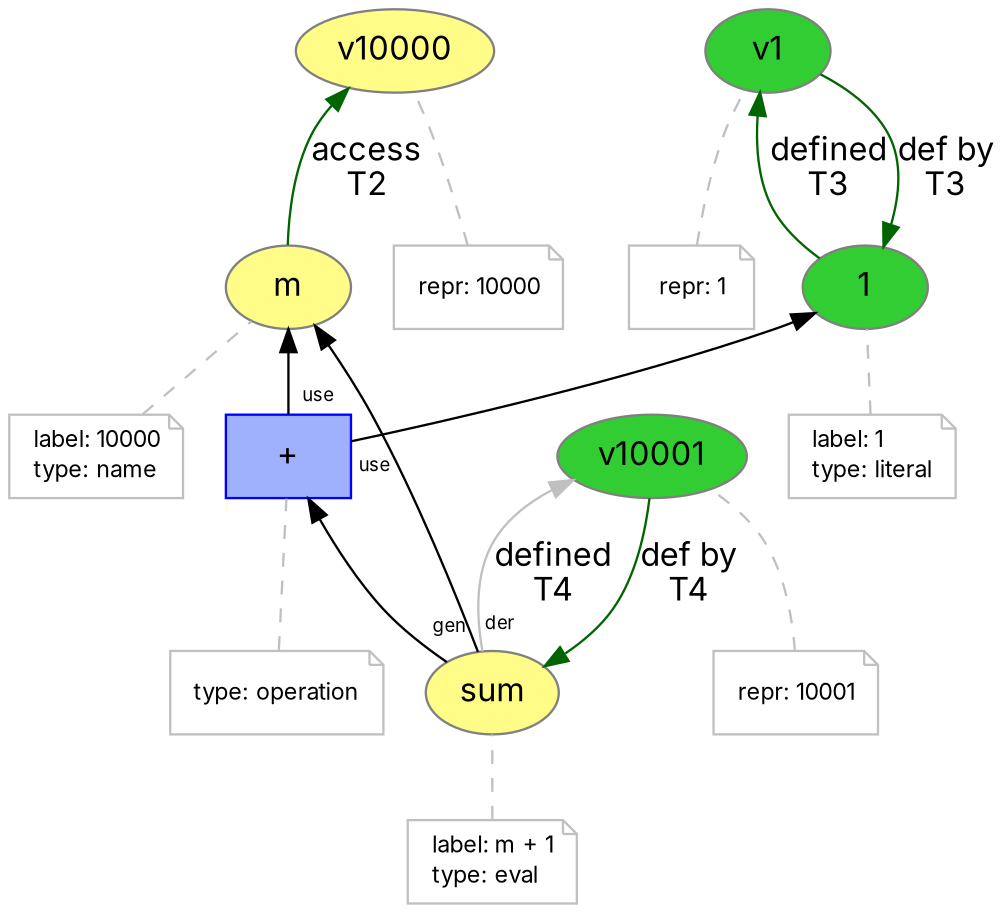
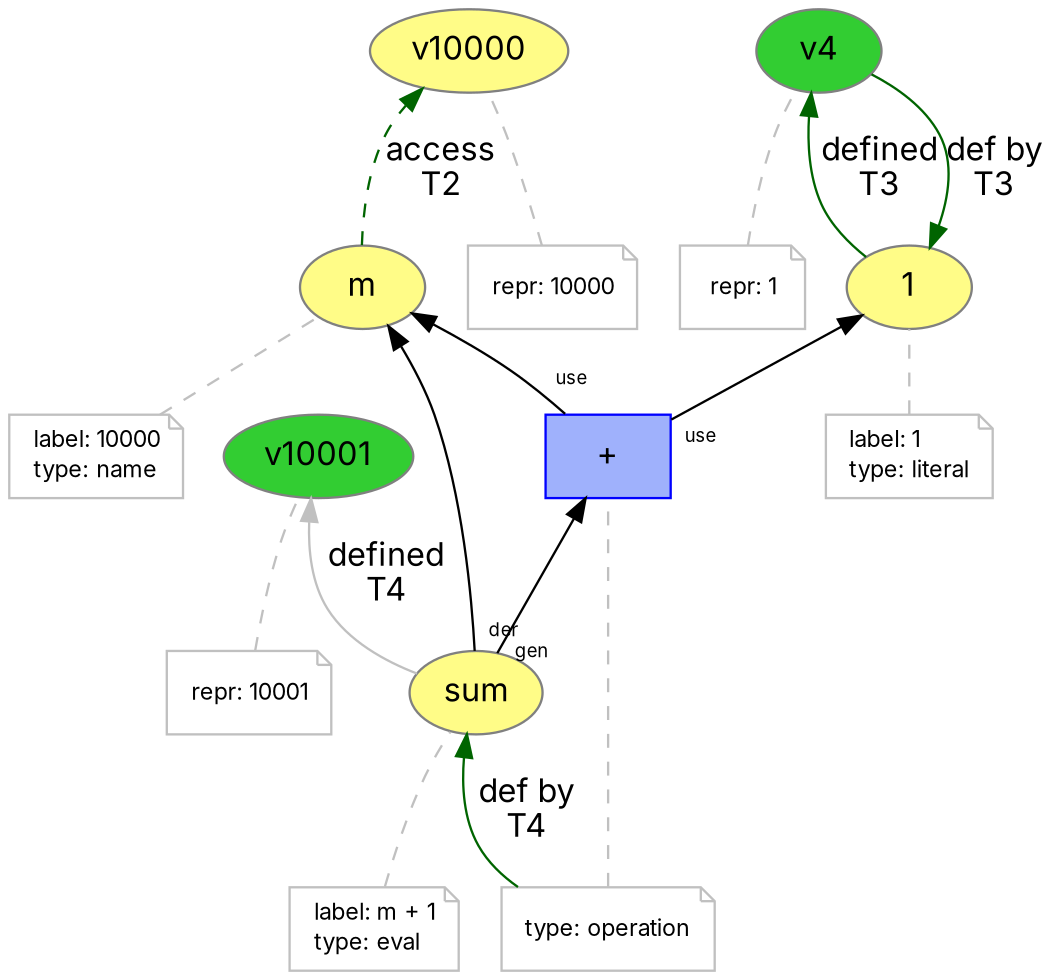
node "v1": label "v1" -> "v4"
edge "m" -> "v10000": style solid -> dashed
node "1": fillcolor #32cd32 -> #fffc87
edge "v10001" -> "sum": now "type:" -> "sum"
